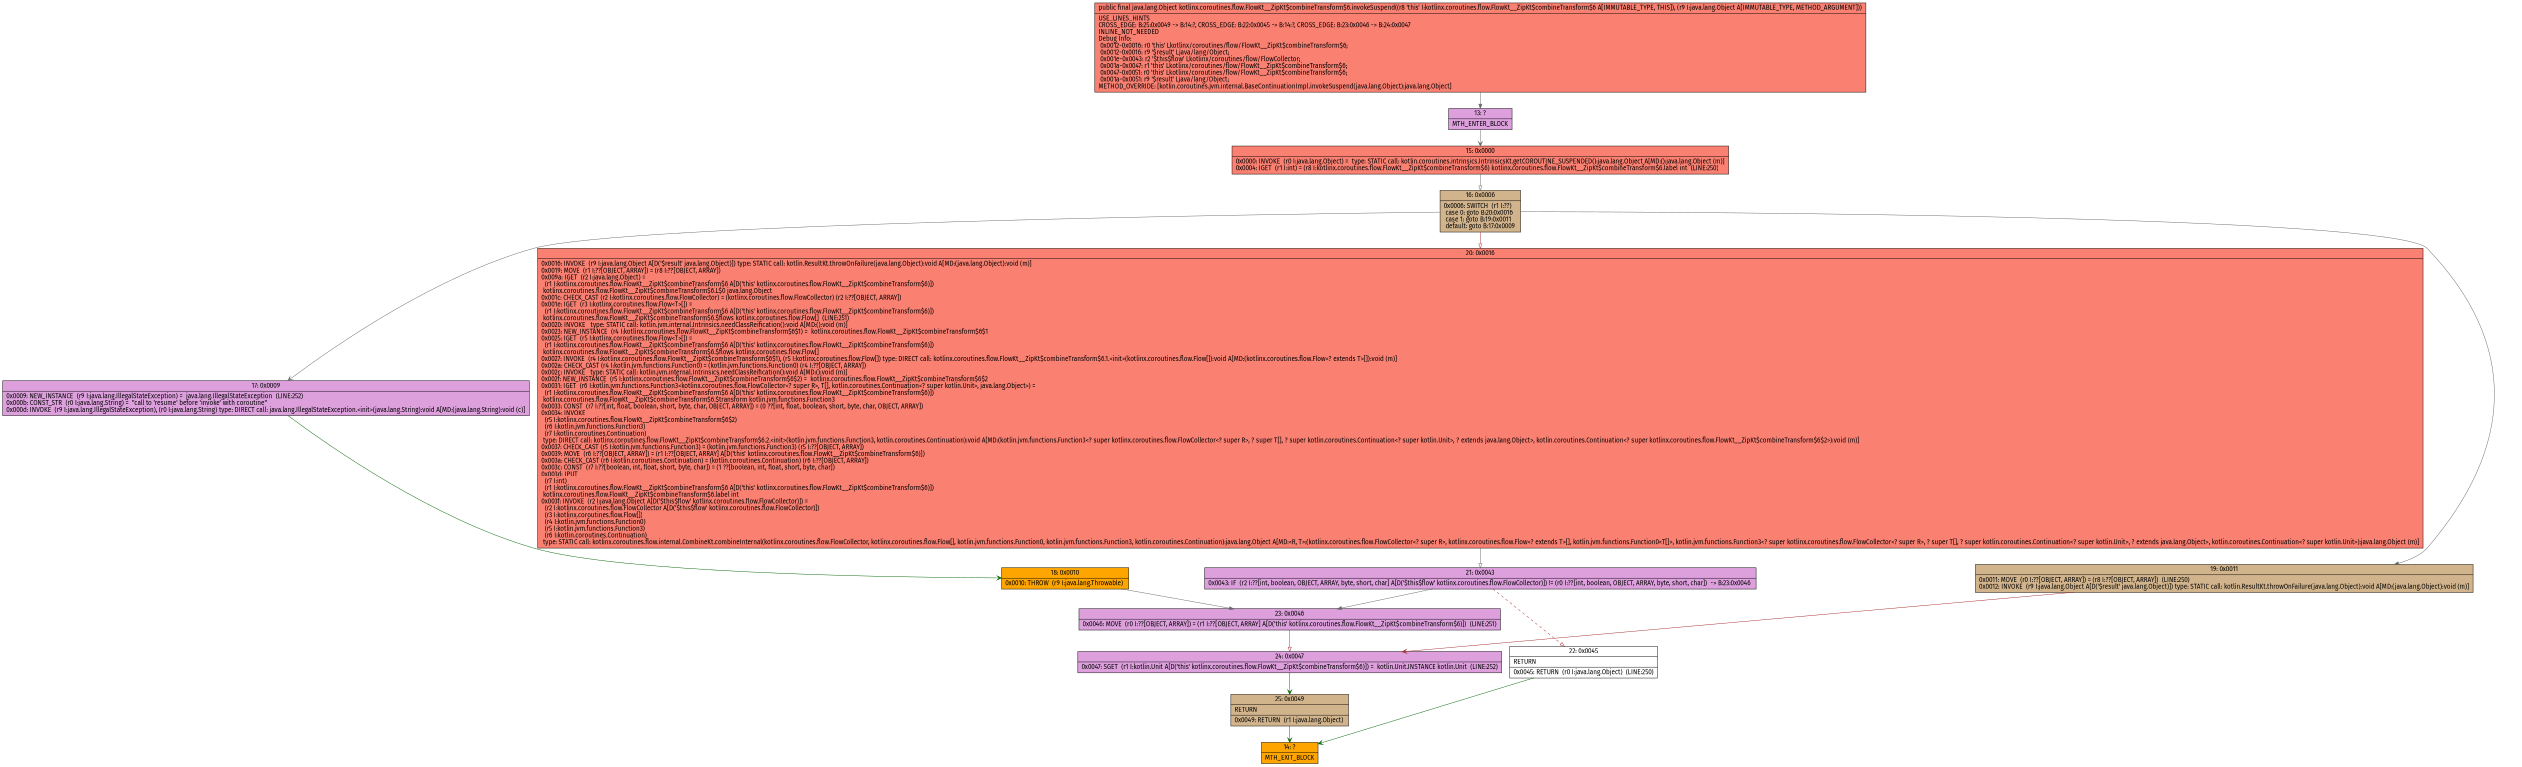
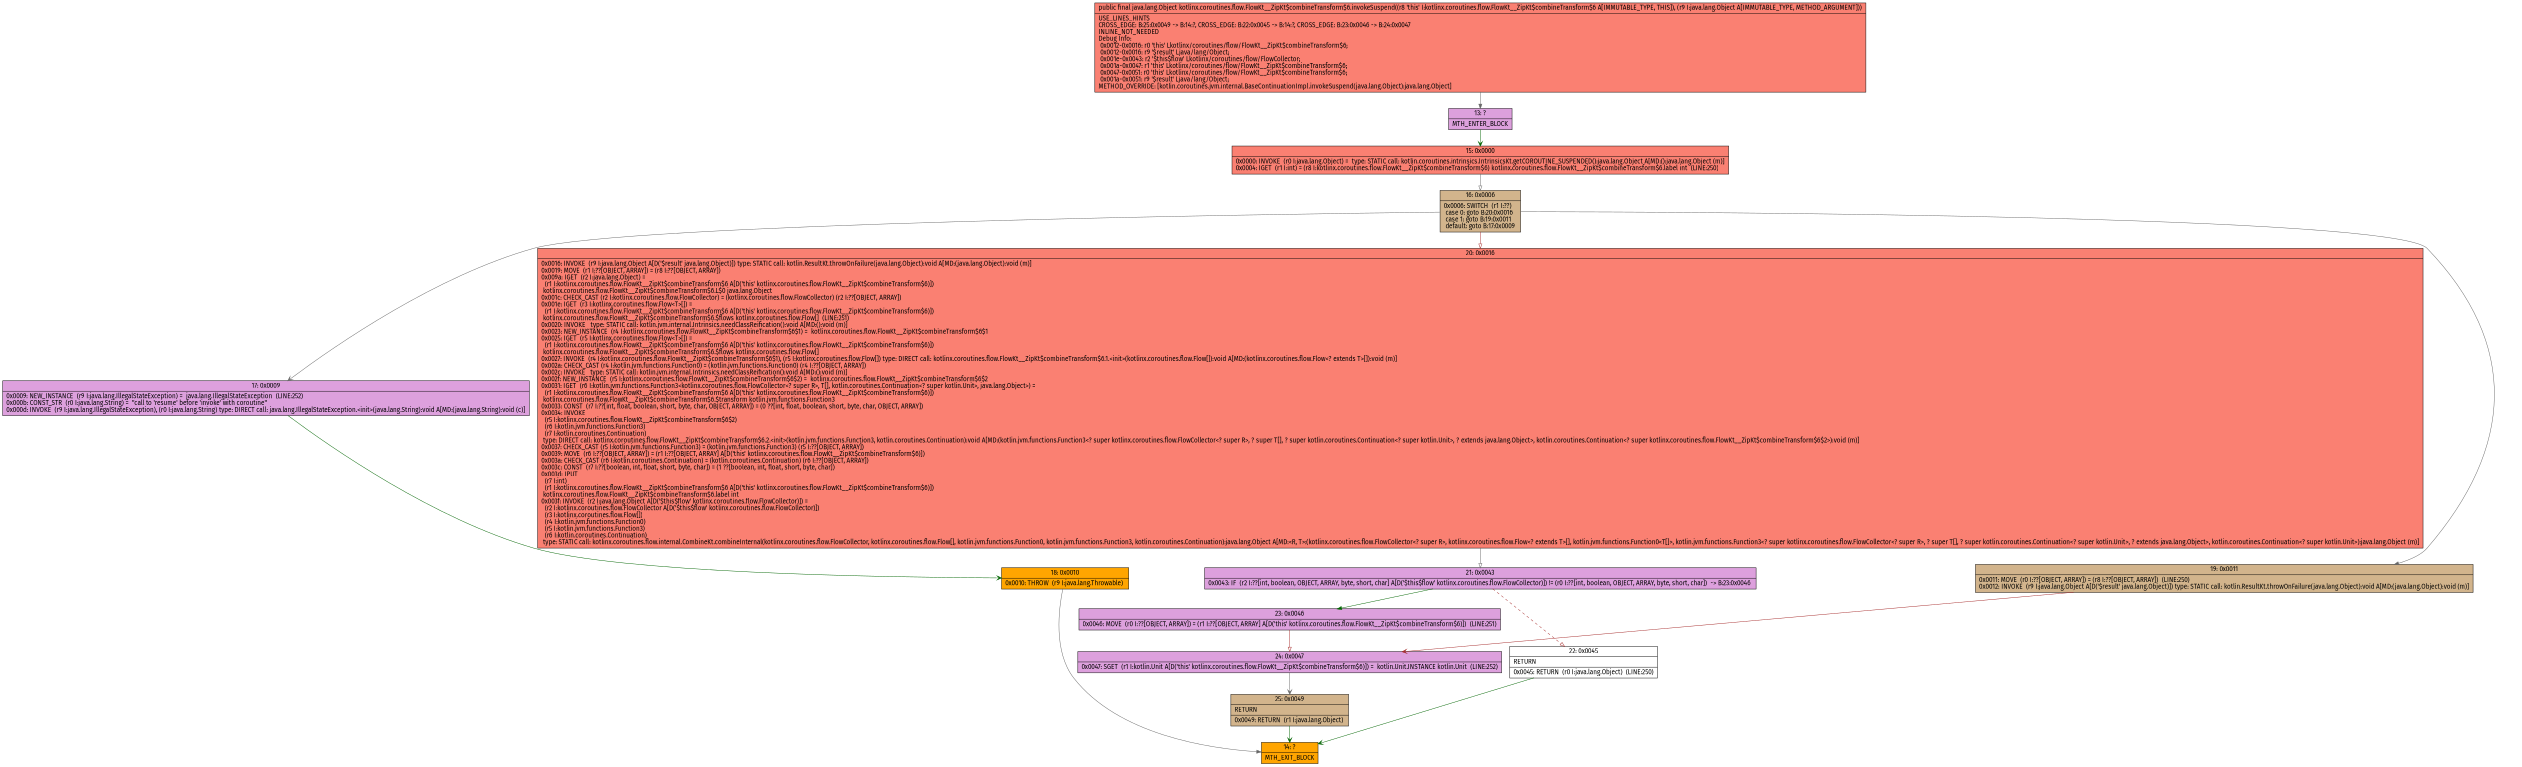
edge "13: ?" -> "15: 0x0000": color gray40 -> darkgreen
edge "21: 0x0043" -> "23: 0x0046": color gray40 -> darkgreen
edge "18: 0x0010" -> "23: 0x0046": now "18: 0x0010" -> "14: ?"
edge "24: 0x0047" -> "25: 0x0049": color darkgreen -> gray40
